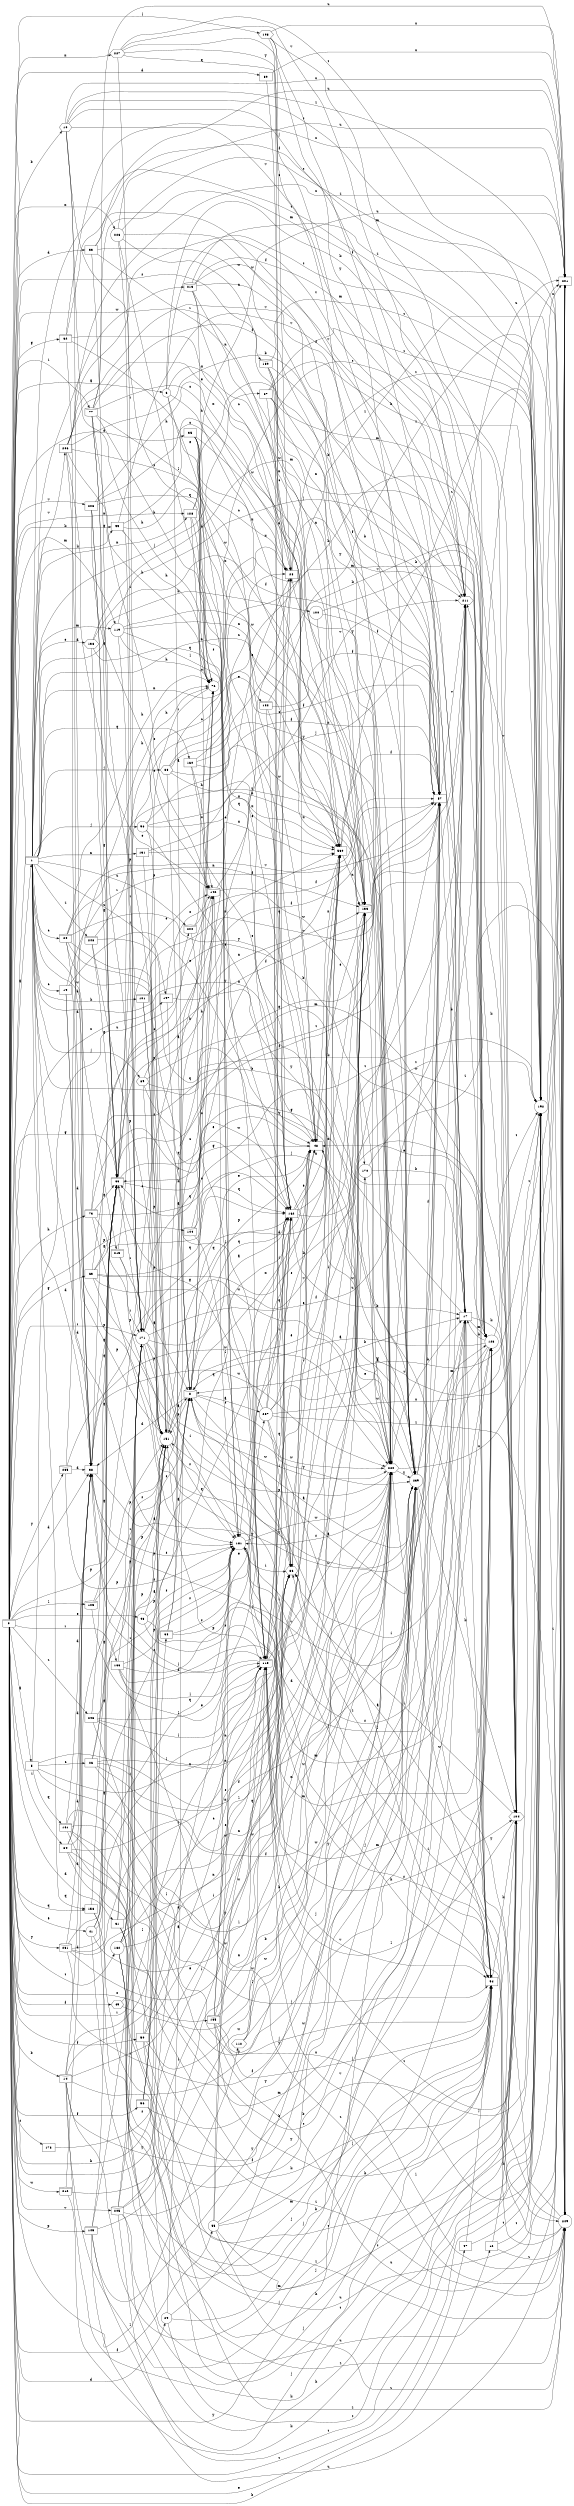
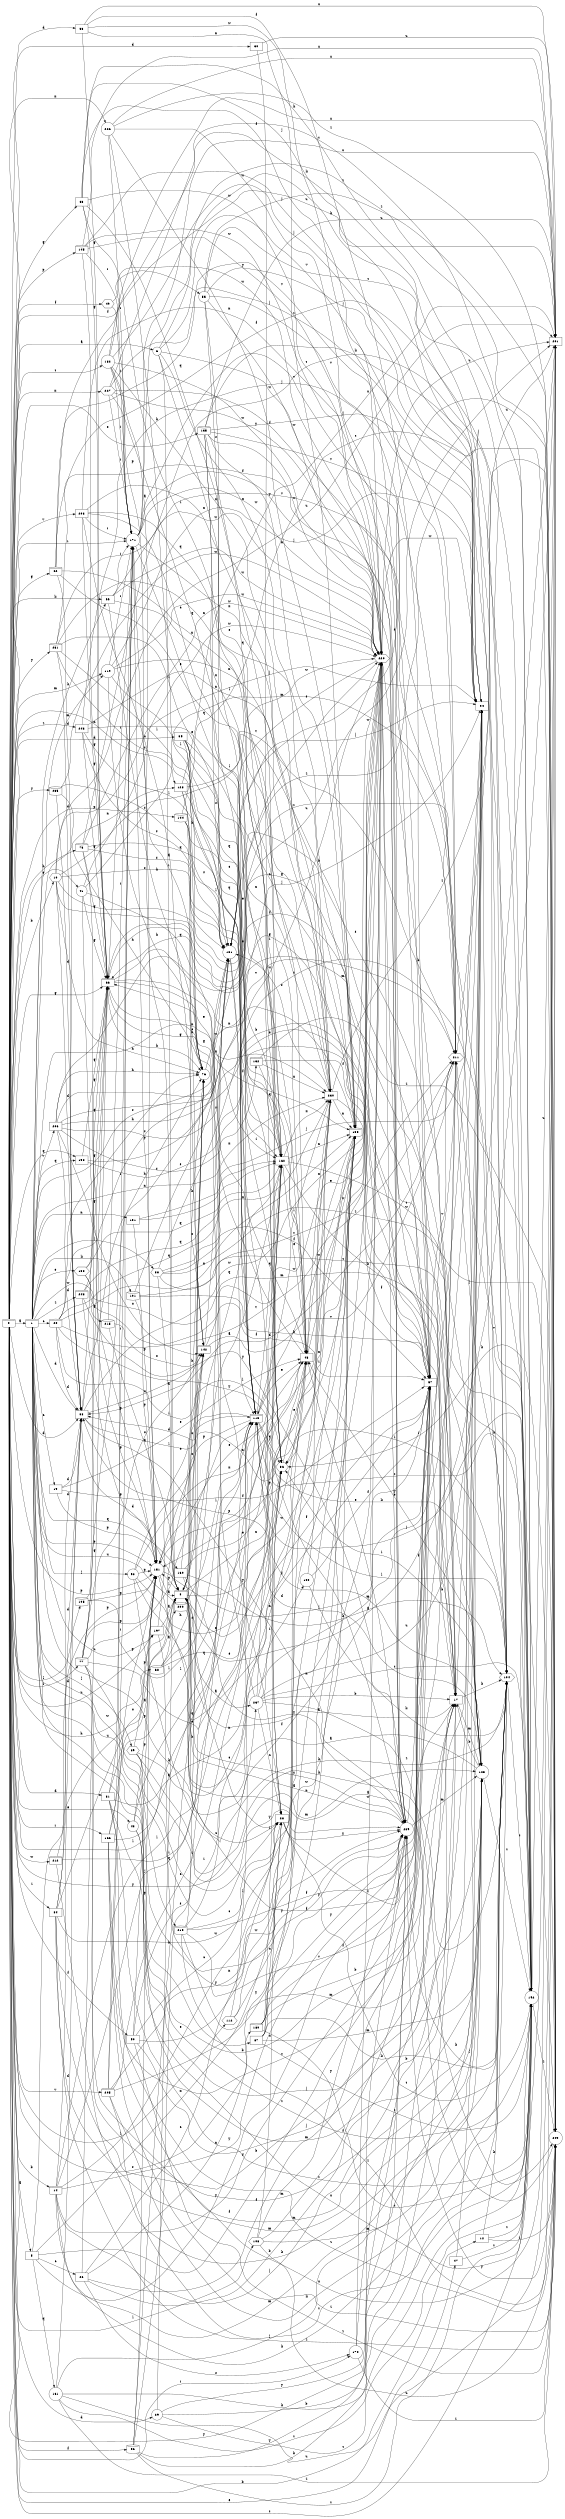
edge "203" -> "57": added, label "f"
node "530": label "530" -> "230"
node "161": shape cylinder -> circle
node "173": removed
edge "205" -> "94": now "62" -> "94"
